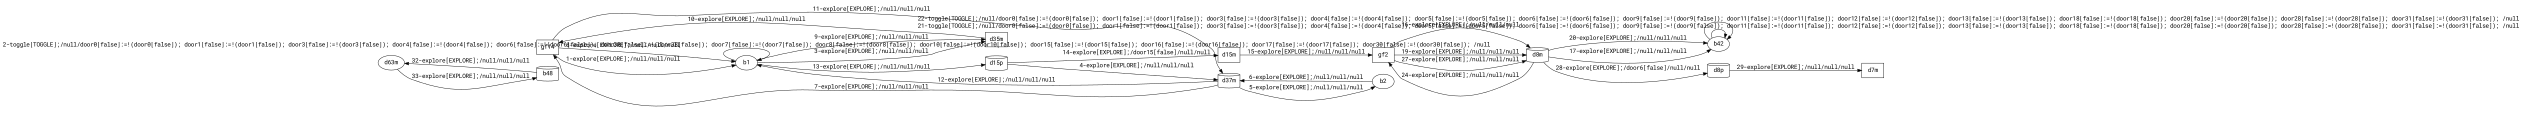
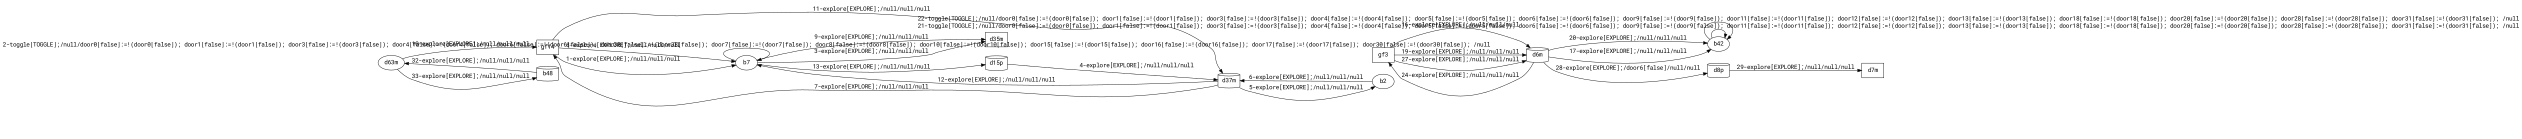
edge "d35m" -> "gf14": now "d63m" -> "gf14"
node "d15m": removed
node "gf2": label "gf2" -> "gf3"
node "d8m": label "d8m" -> "d6m"
node "b1": label "b1" -> "b7"
